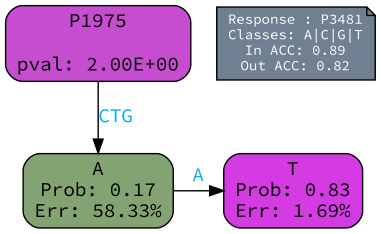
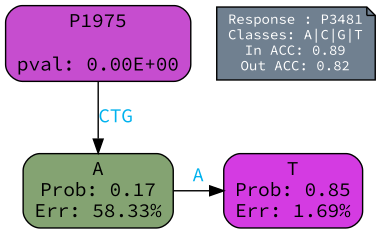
node "P1975 pval: 2.00E+00": label "P1975 pval: 2.00E+00" -> "P1975 pval: 0.00E+00"
node "T Prob: 0.83 Err: 1.69%": label "T Prob: 0.83 Err: 1.69%" -> "T Prob: 0.85 Err: 1.69%"
